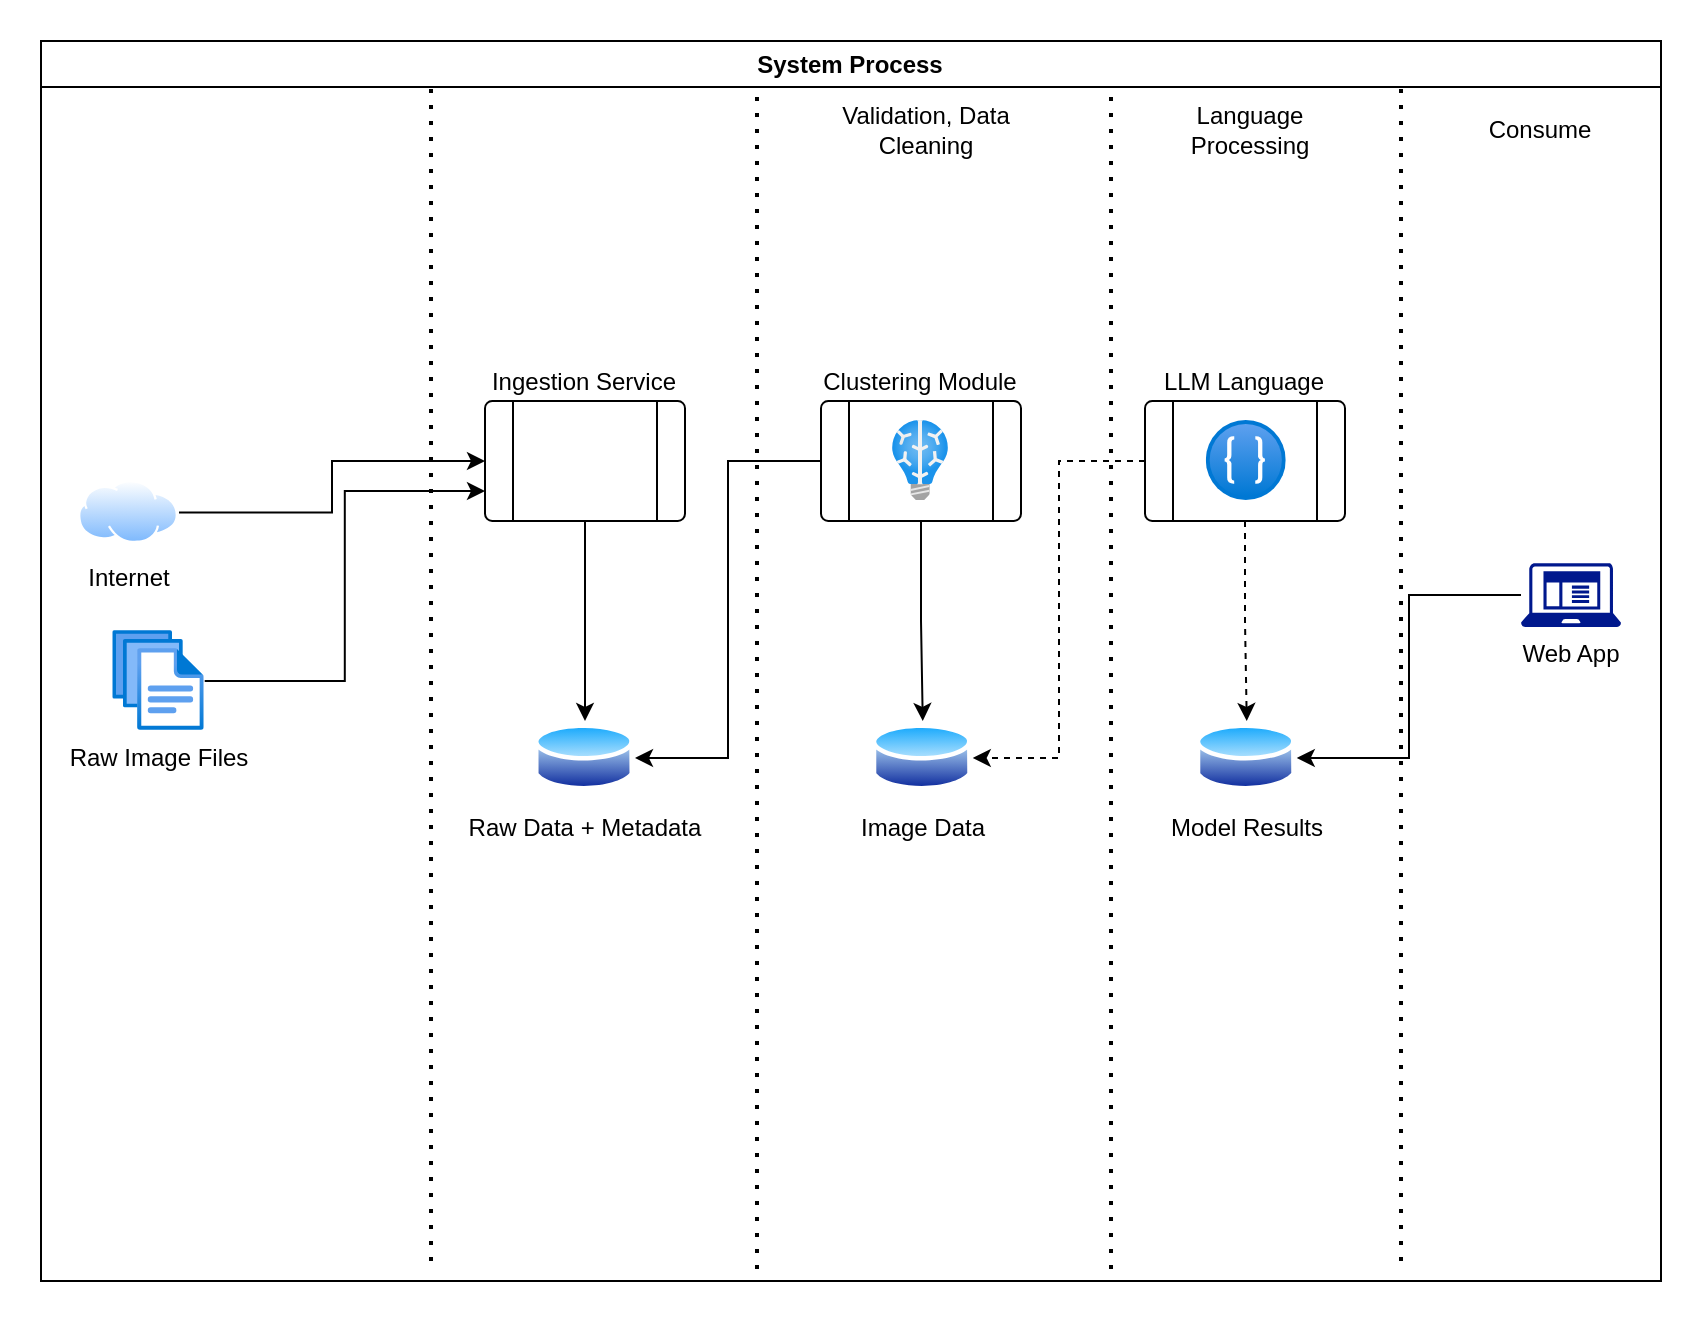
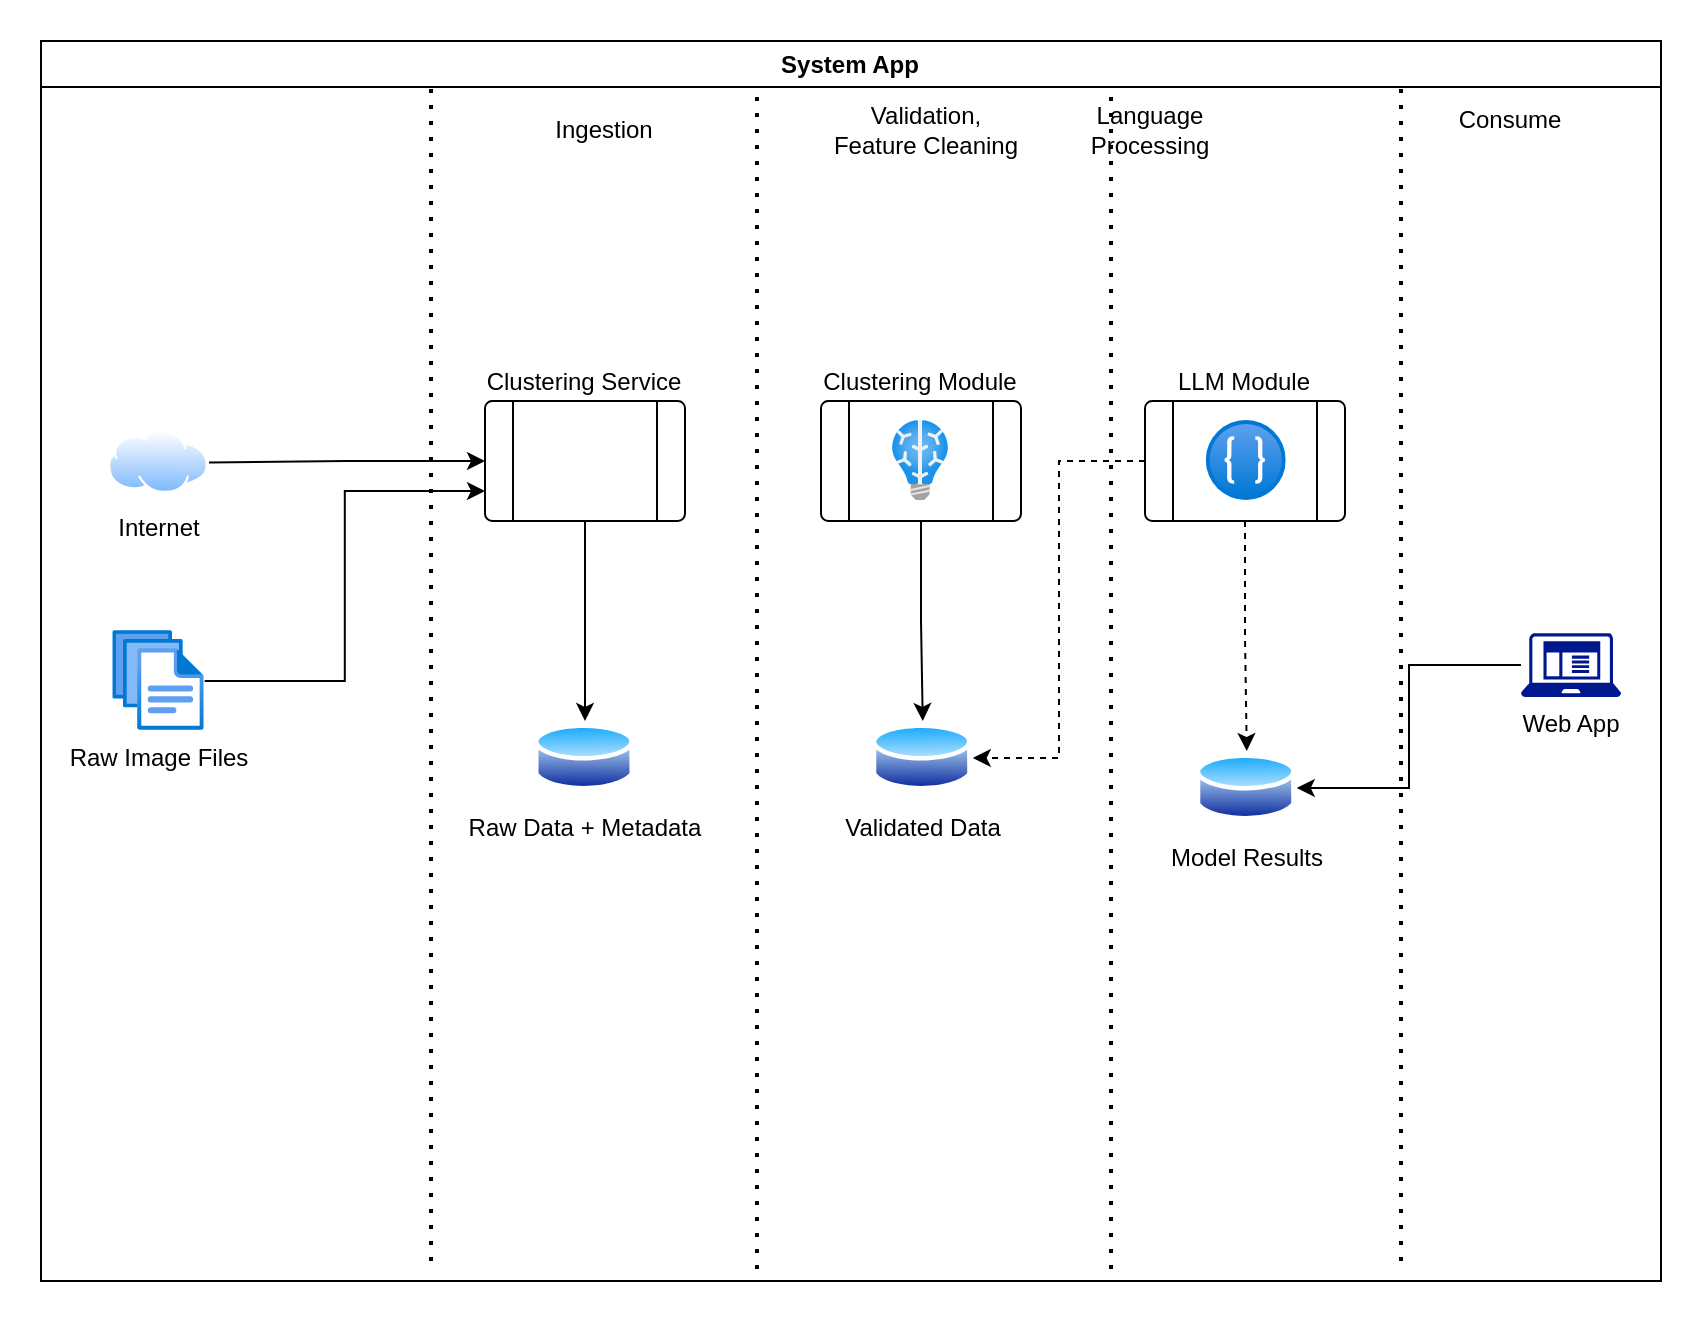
node "System Process": label "System Process" -> "System App"
node "Ingestion": added
node "Validation, Data Cleaning": label "Validation, Data Cleaning" -> "Validation, Feature Cleaning"
node "Language Processing": moved (1251, 131) -> (1151, 131)
node "Consume": moved (1541, 131) -> (1511, 121)
node "Ingestion Service": label "Ingestion Service" -> "Clustering Service"
node "LLM Language": label "LLM Language" -> "LLM Module"
node "Internet": moved (129, 513) -> (159, 463)
node "Web App": moved (1571, 595) -> (1571, 665)
edge "Clustering Module" -> "Raw Data + Metadata": removed
node "Model Results": moved (1247, 758) -> (1247, 788)
node "Image Data": label "Image Data" -> "Validated Data"
